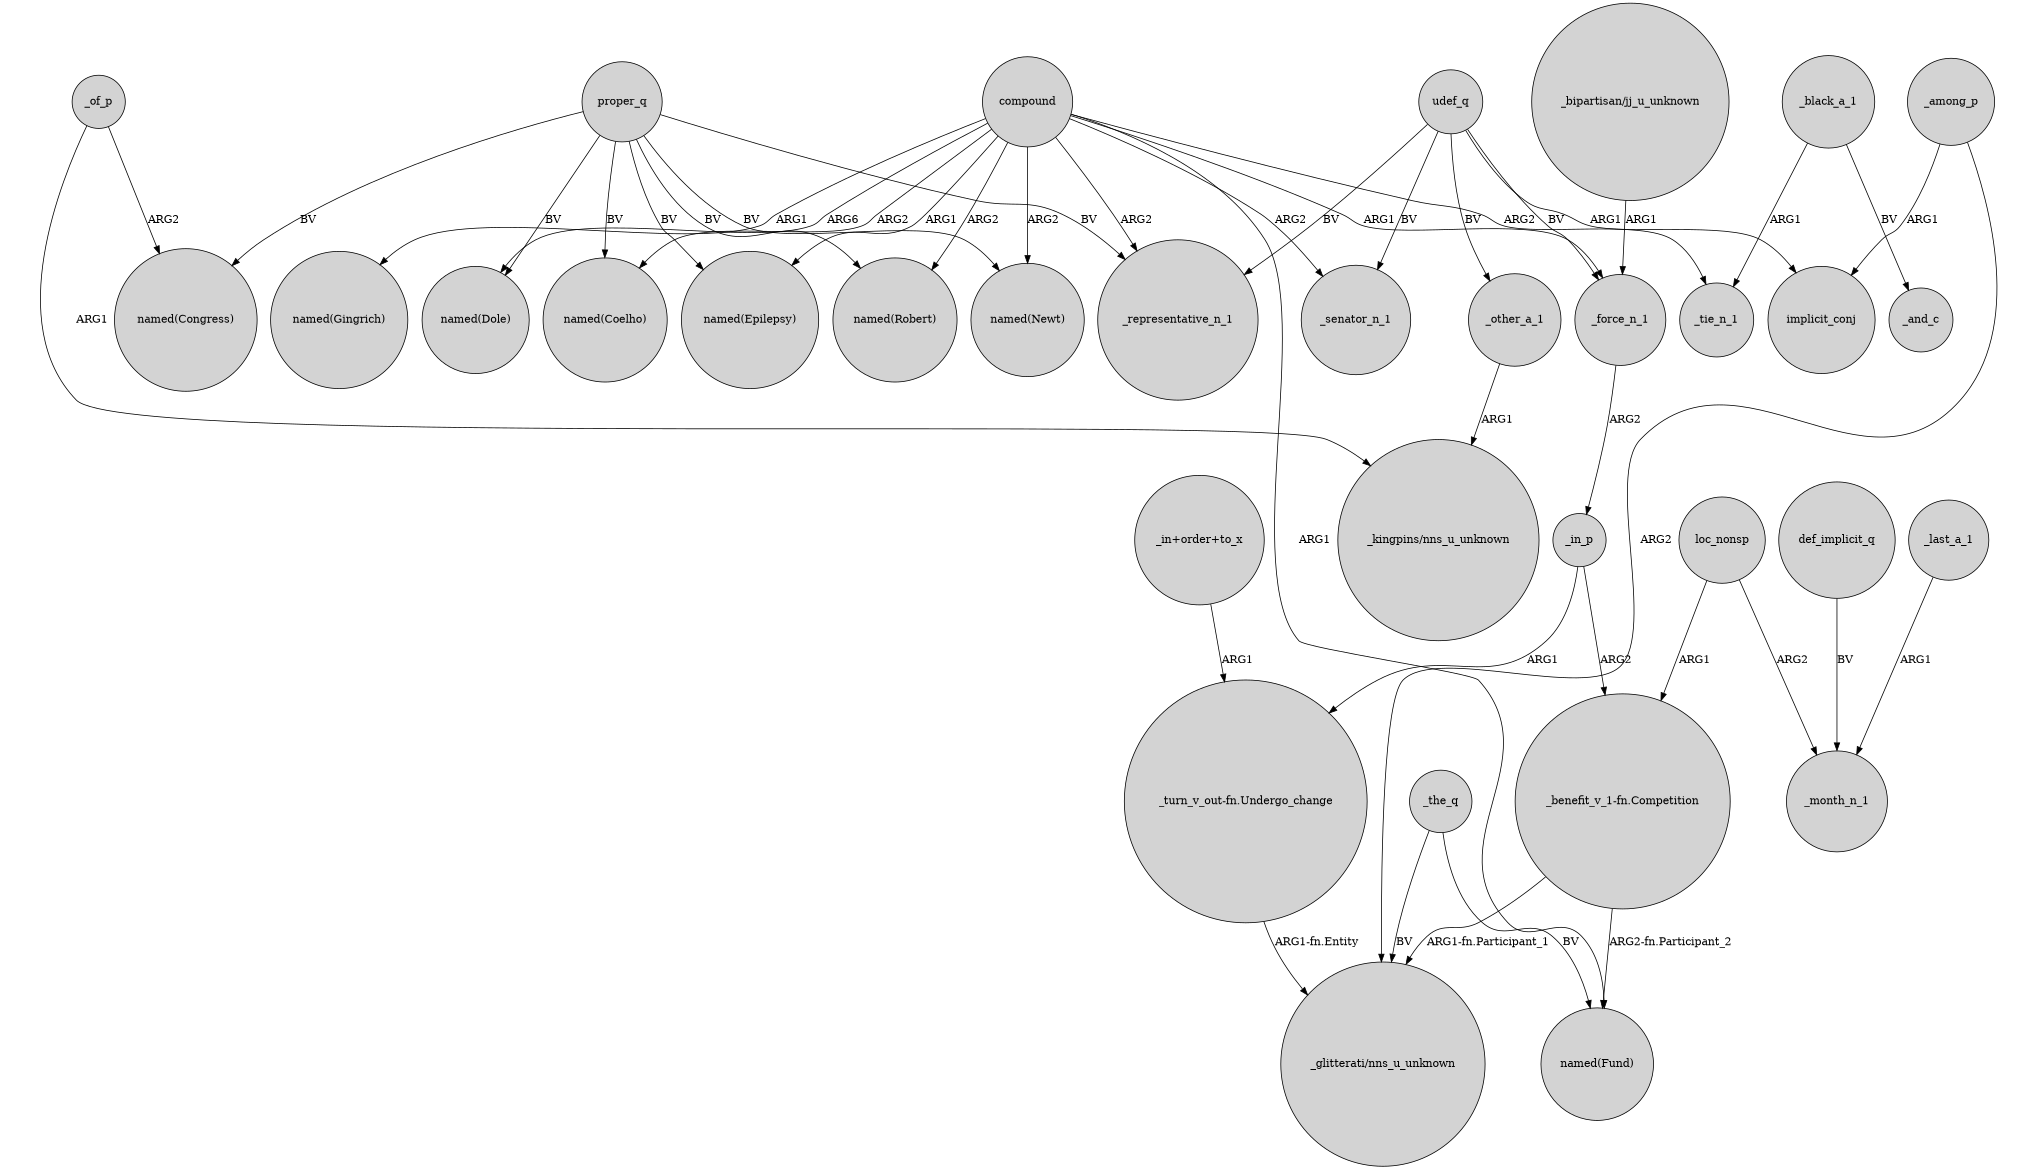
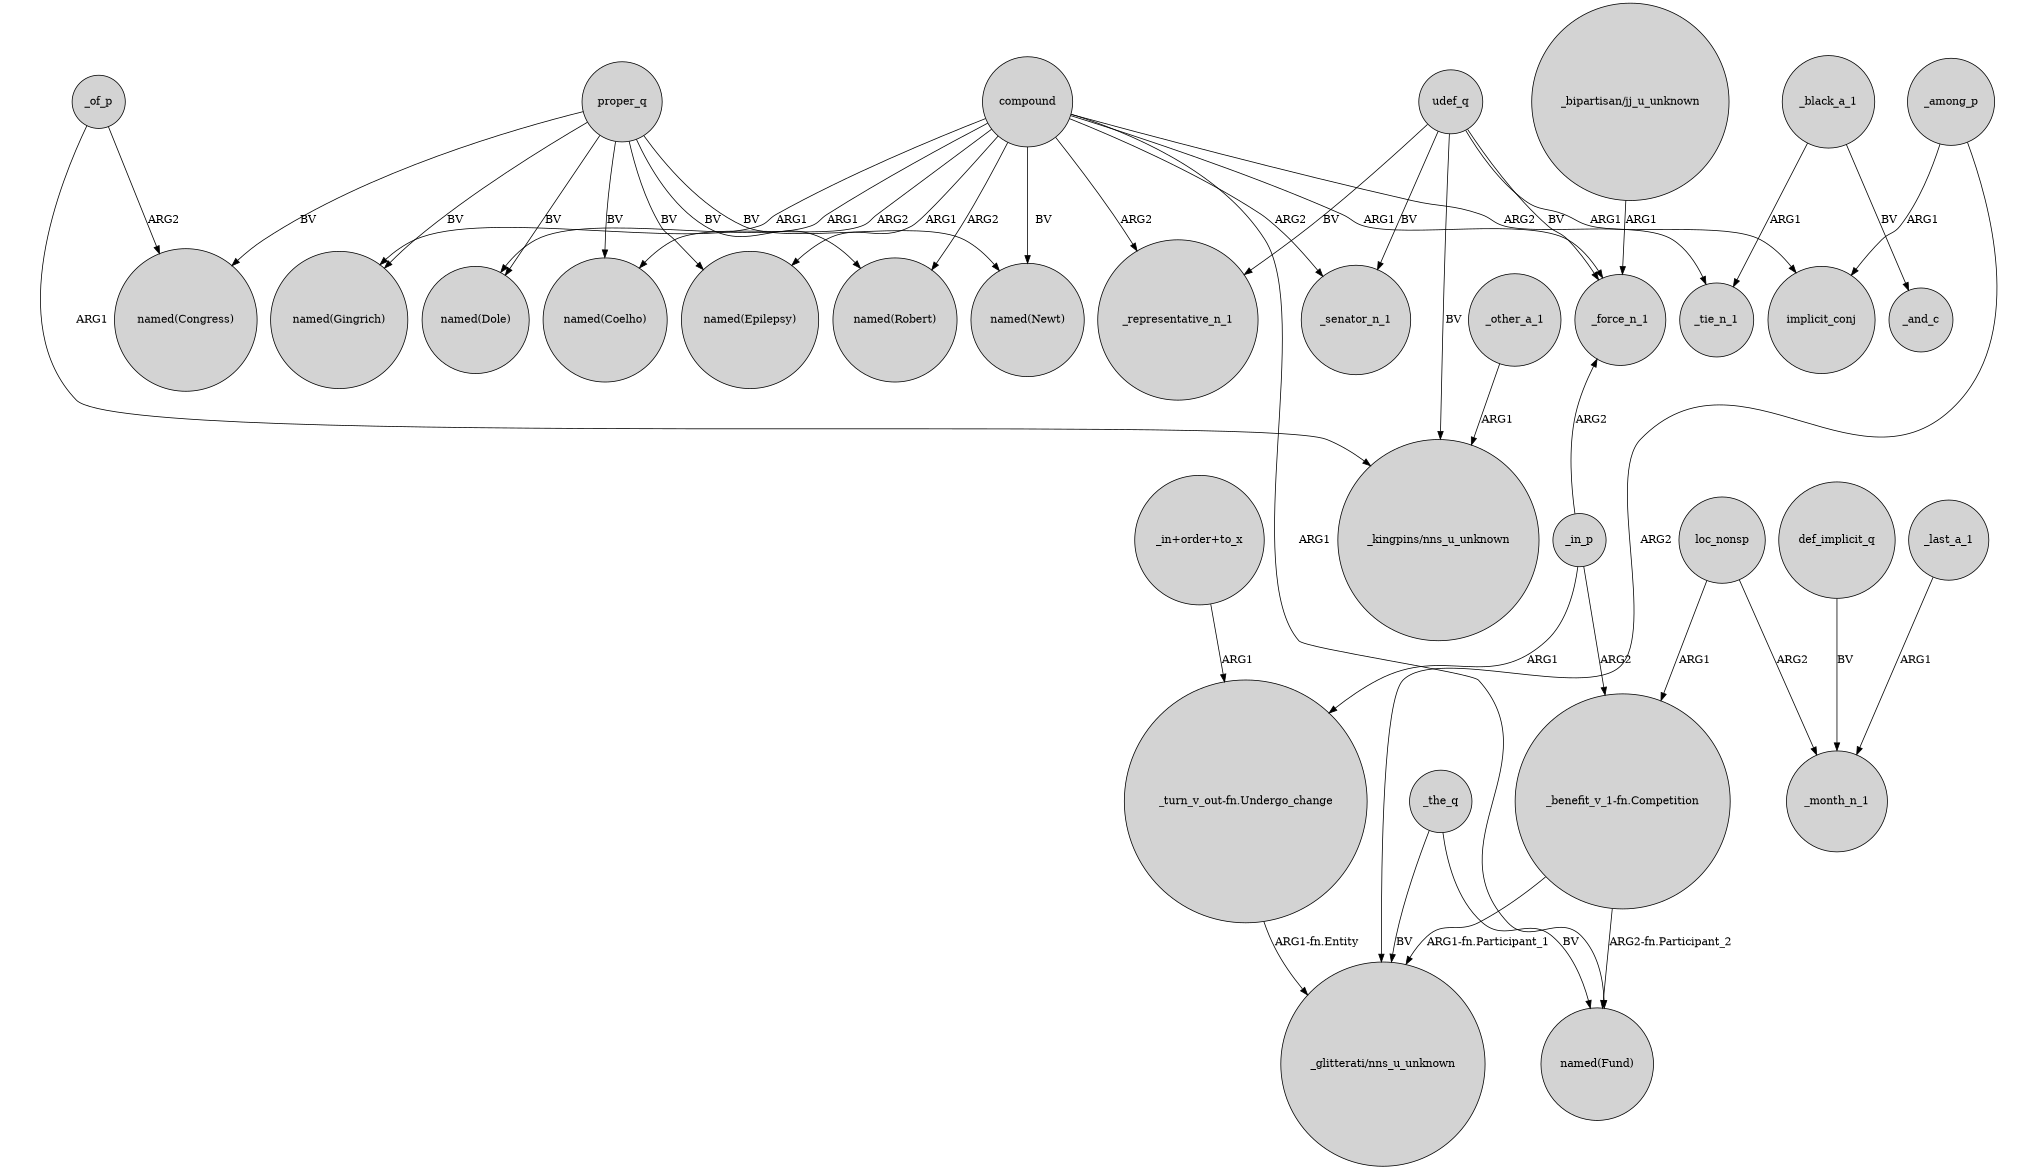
edge "proper_q" -> "_representative_n_1": now "proper_q" -> "named(Gingrich)"
edge "udef_q" -> "_other_a_1": now "udef_q" -> "_kingpins/nns_u_unknown"
edge "compound" -> "named(Dole)": label "ARG6" -> "ARG1"
edge "compound" -> "named(Newt)": label "ARG2" -> "BV"
edge "_force_n_1" -> "_in_p": reversed
